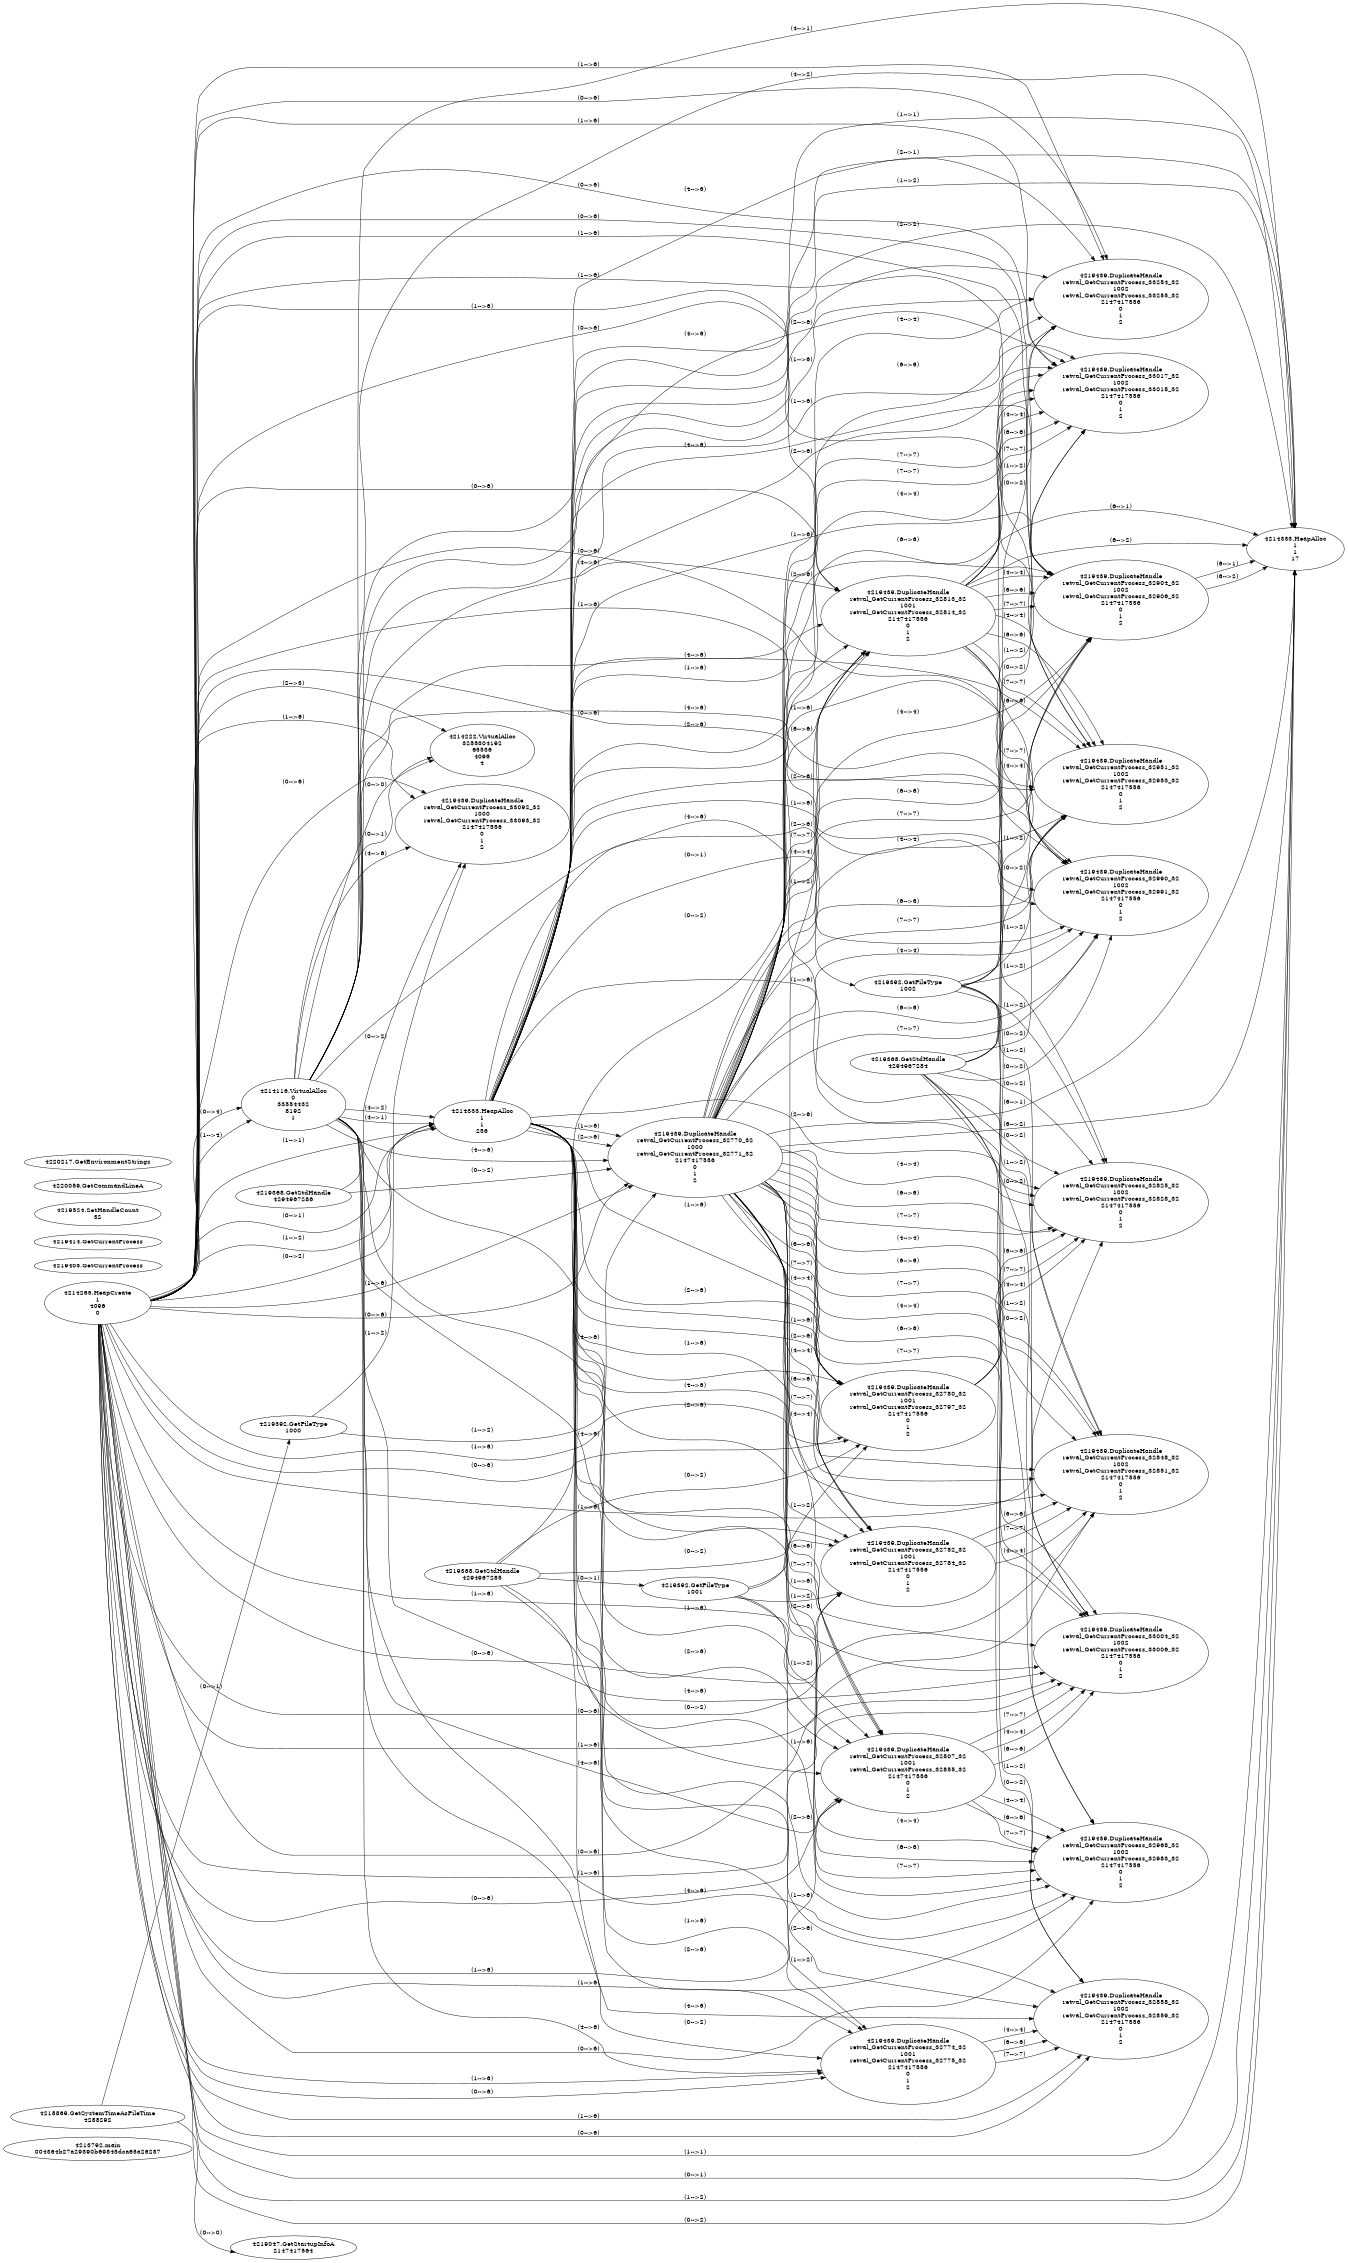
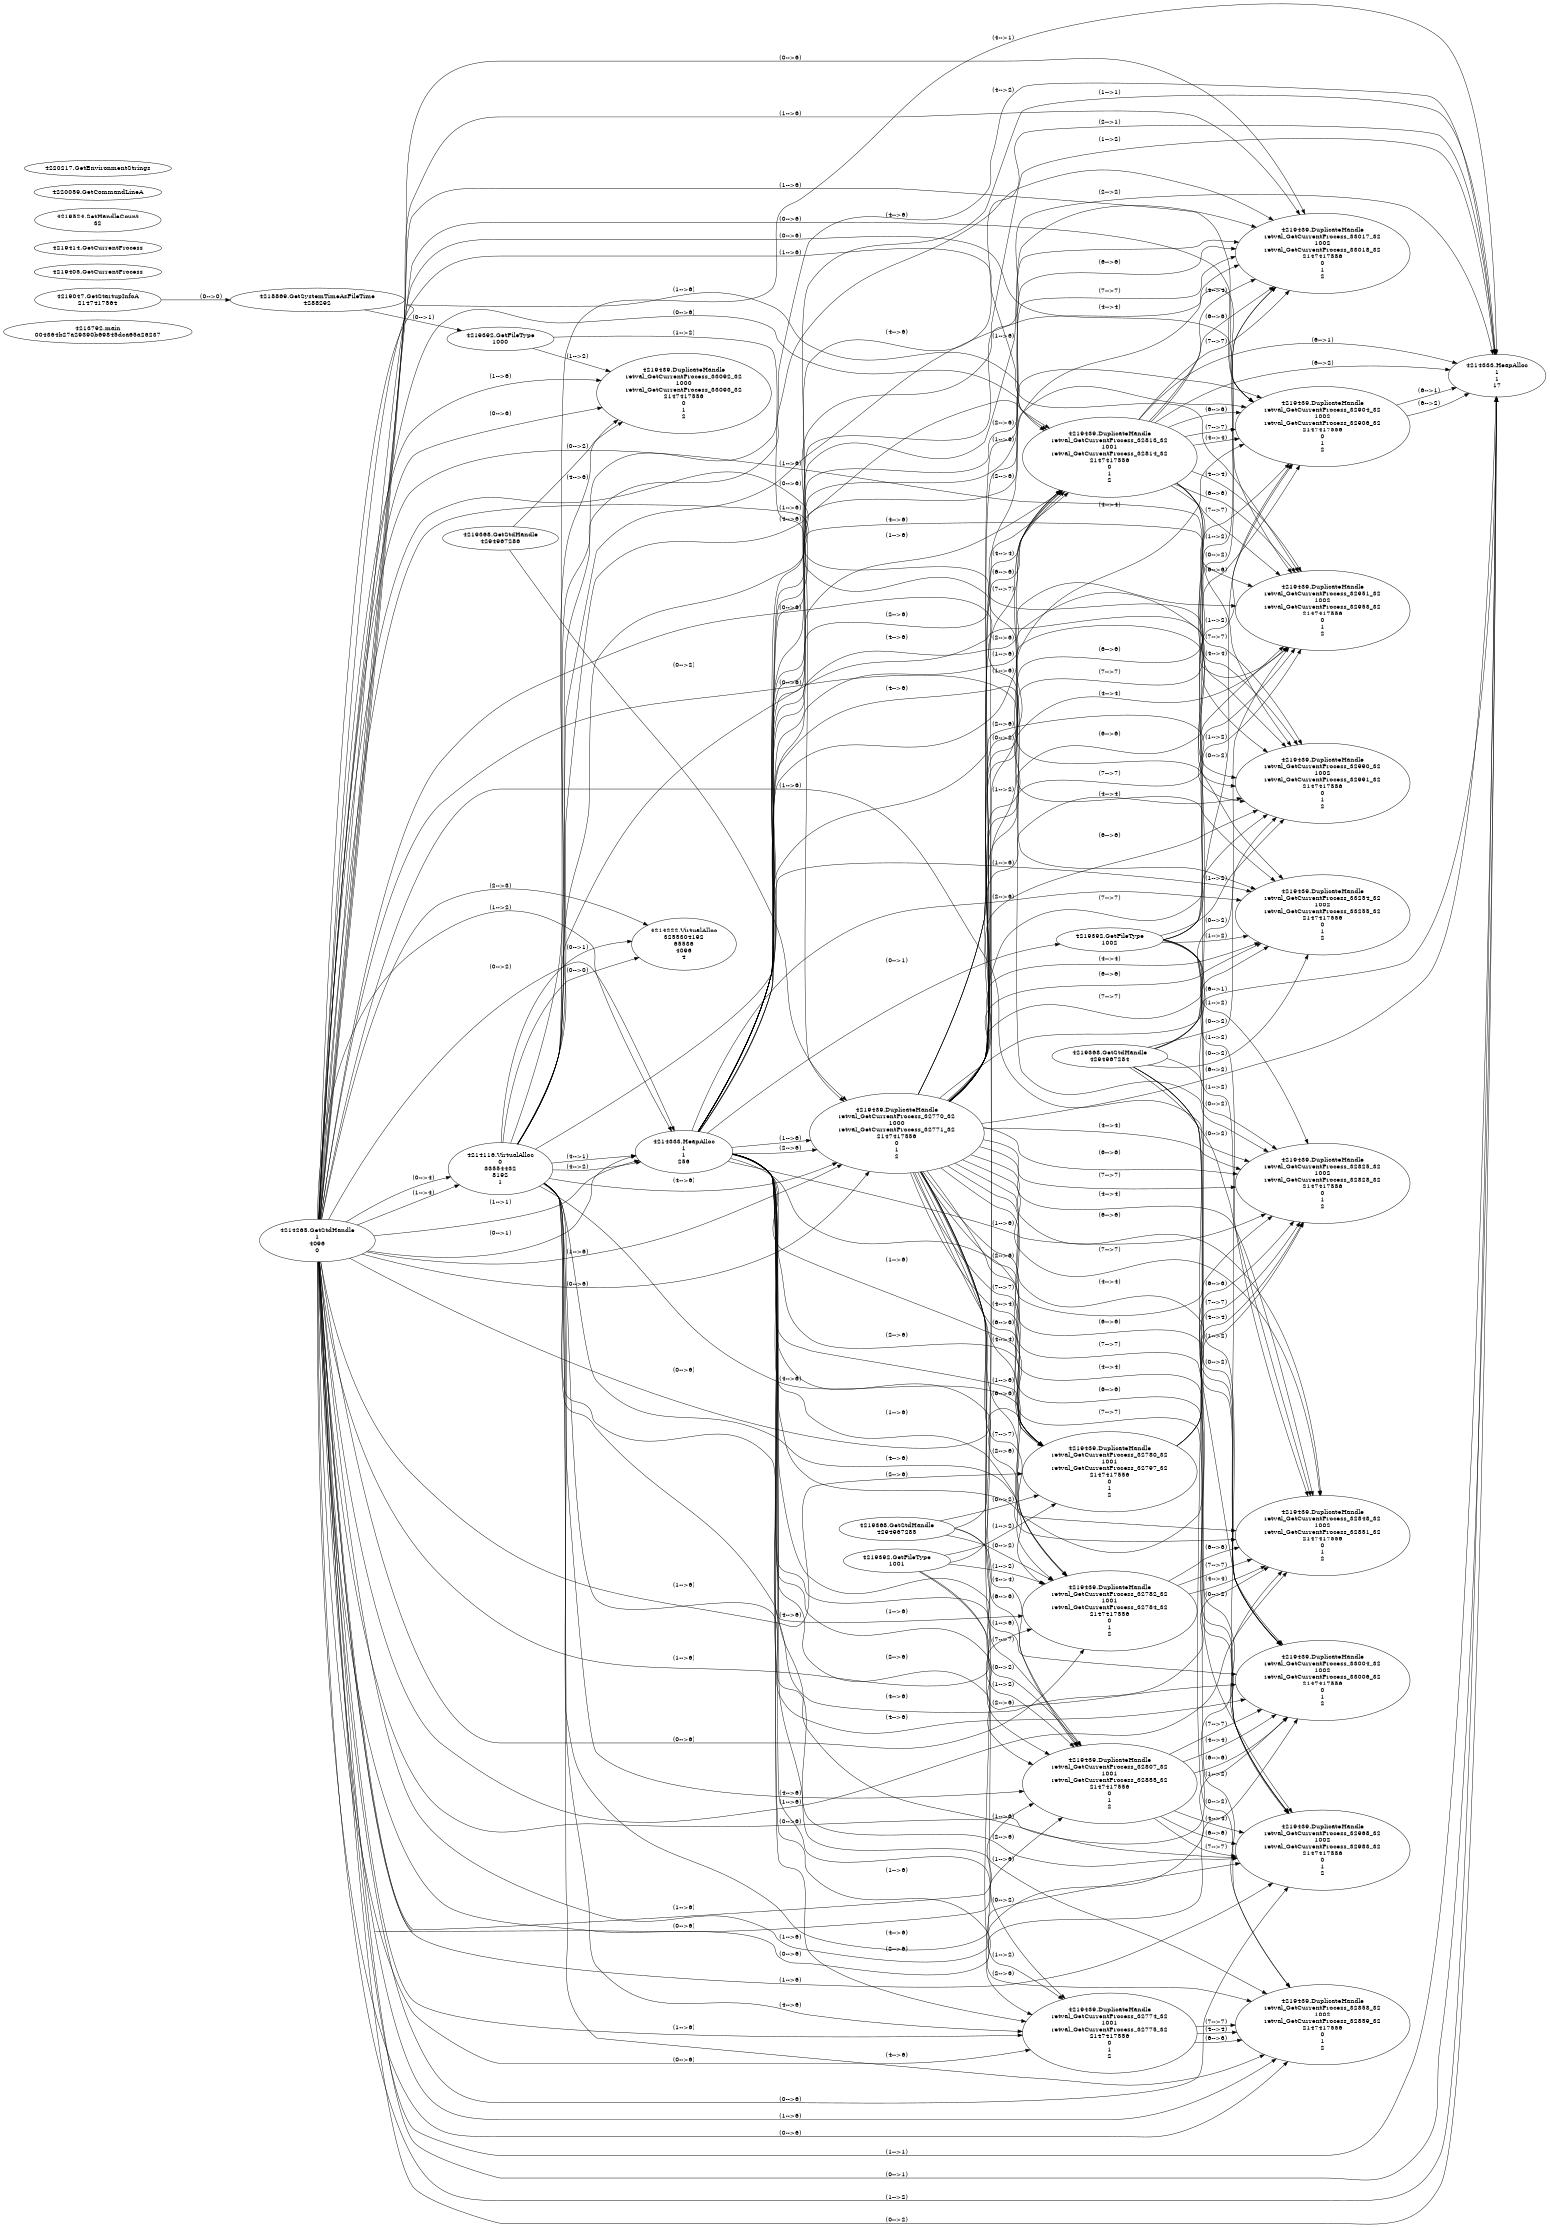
node "4214265.HeapCreate 1 4096 0": label "4214265.HeapCreate 1 4096 0" -> "4214265.GetStdHandle 1 4096 0"
edge "4219368.GetStdHandle 4294967285" -> "4219392.GetFileType 1001": removed, label "(0-->1)"
edge "4218869.GetSystemTimeAsFileTime 4288292" -> "4219047.GetStartupInfoA 2147417564": reversed
